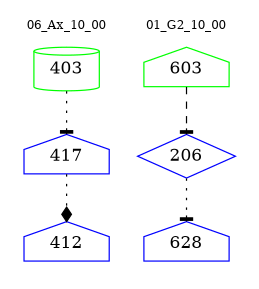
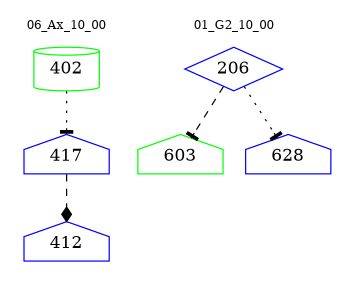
node "403": label "403" -> "402"
edge "603" -> "206": reversed
edge "417" -> "412": style dotted -> dashed
